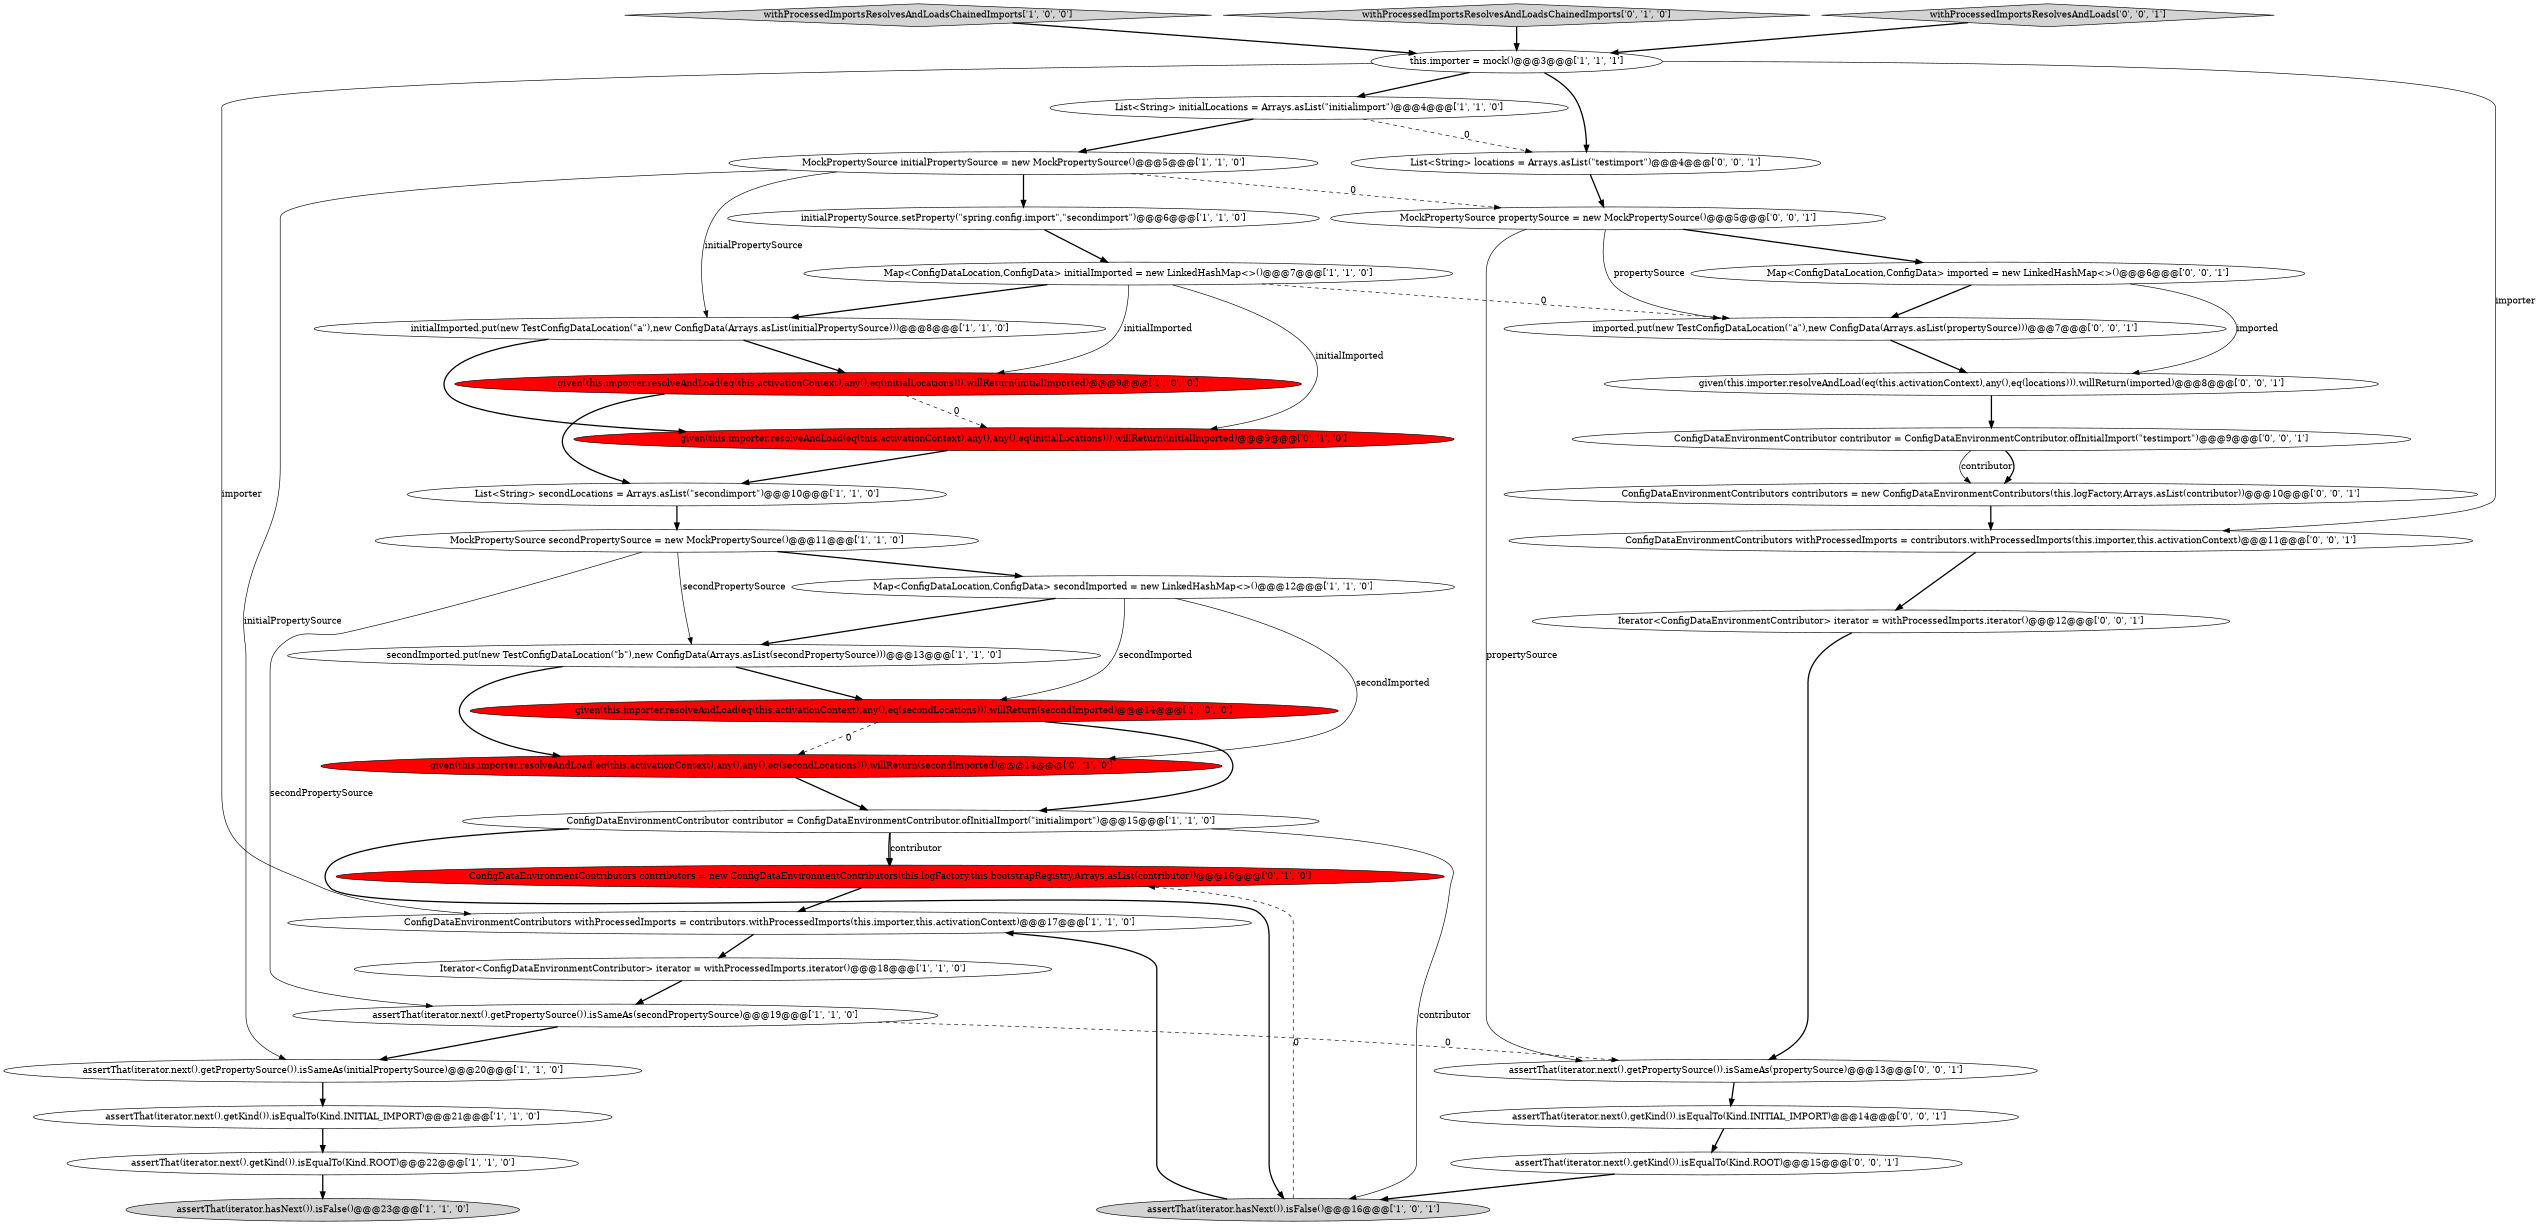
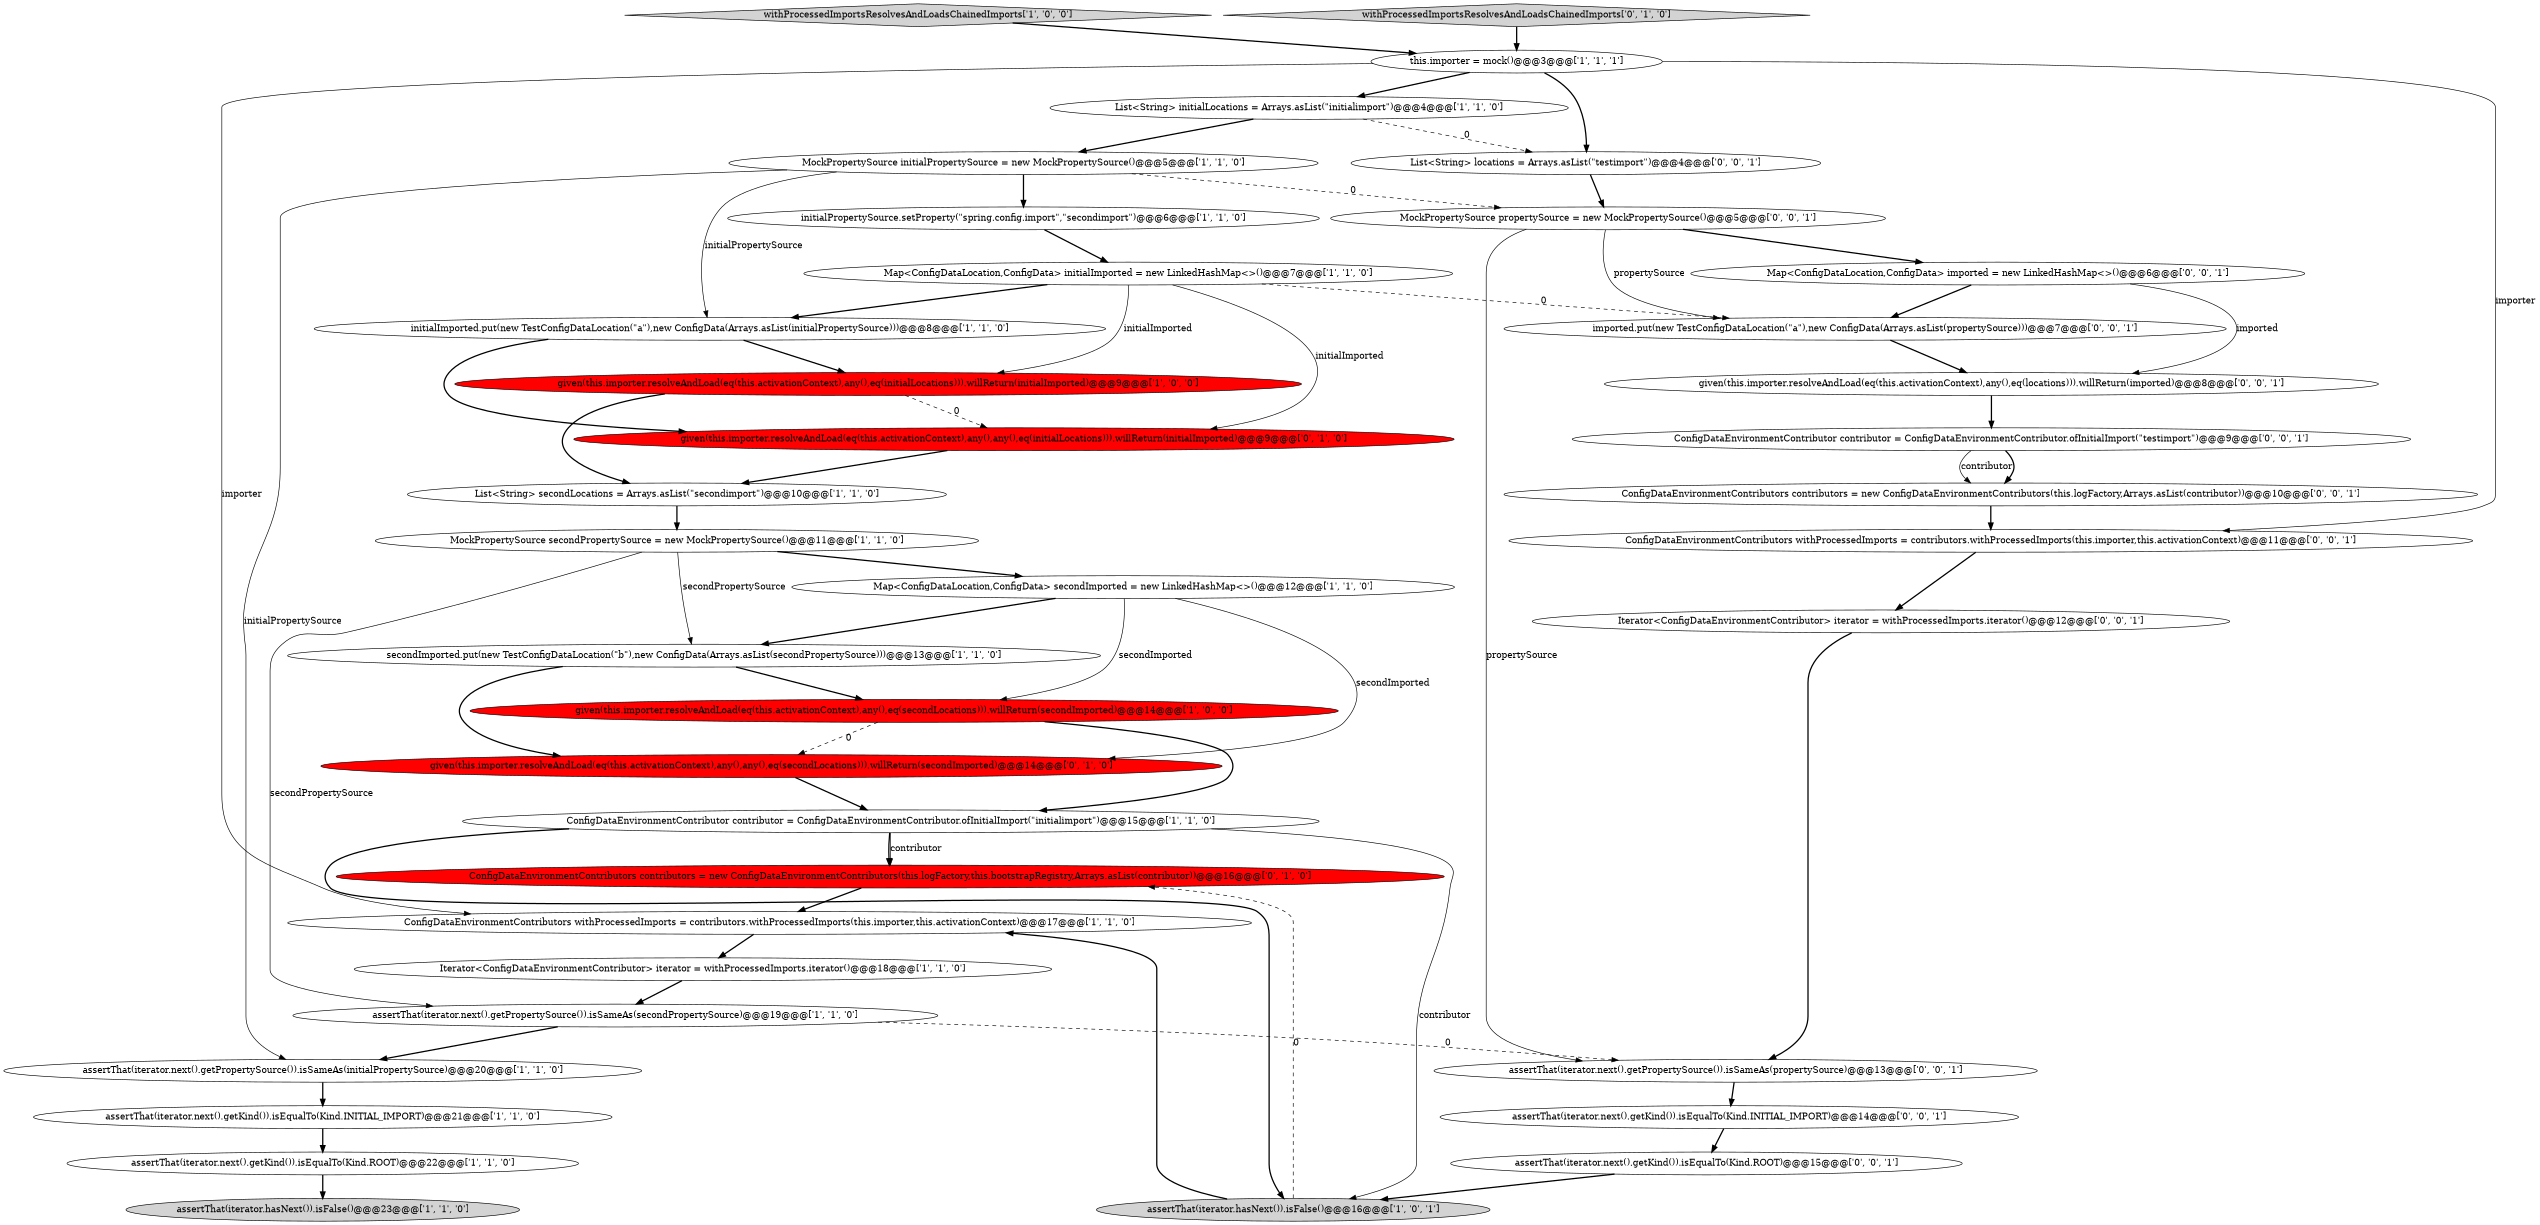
node "withProcessedImportsResolvesAndLoads['0', '0', '1']": removed
